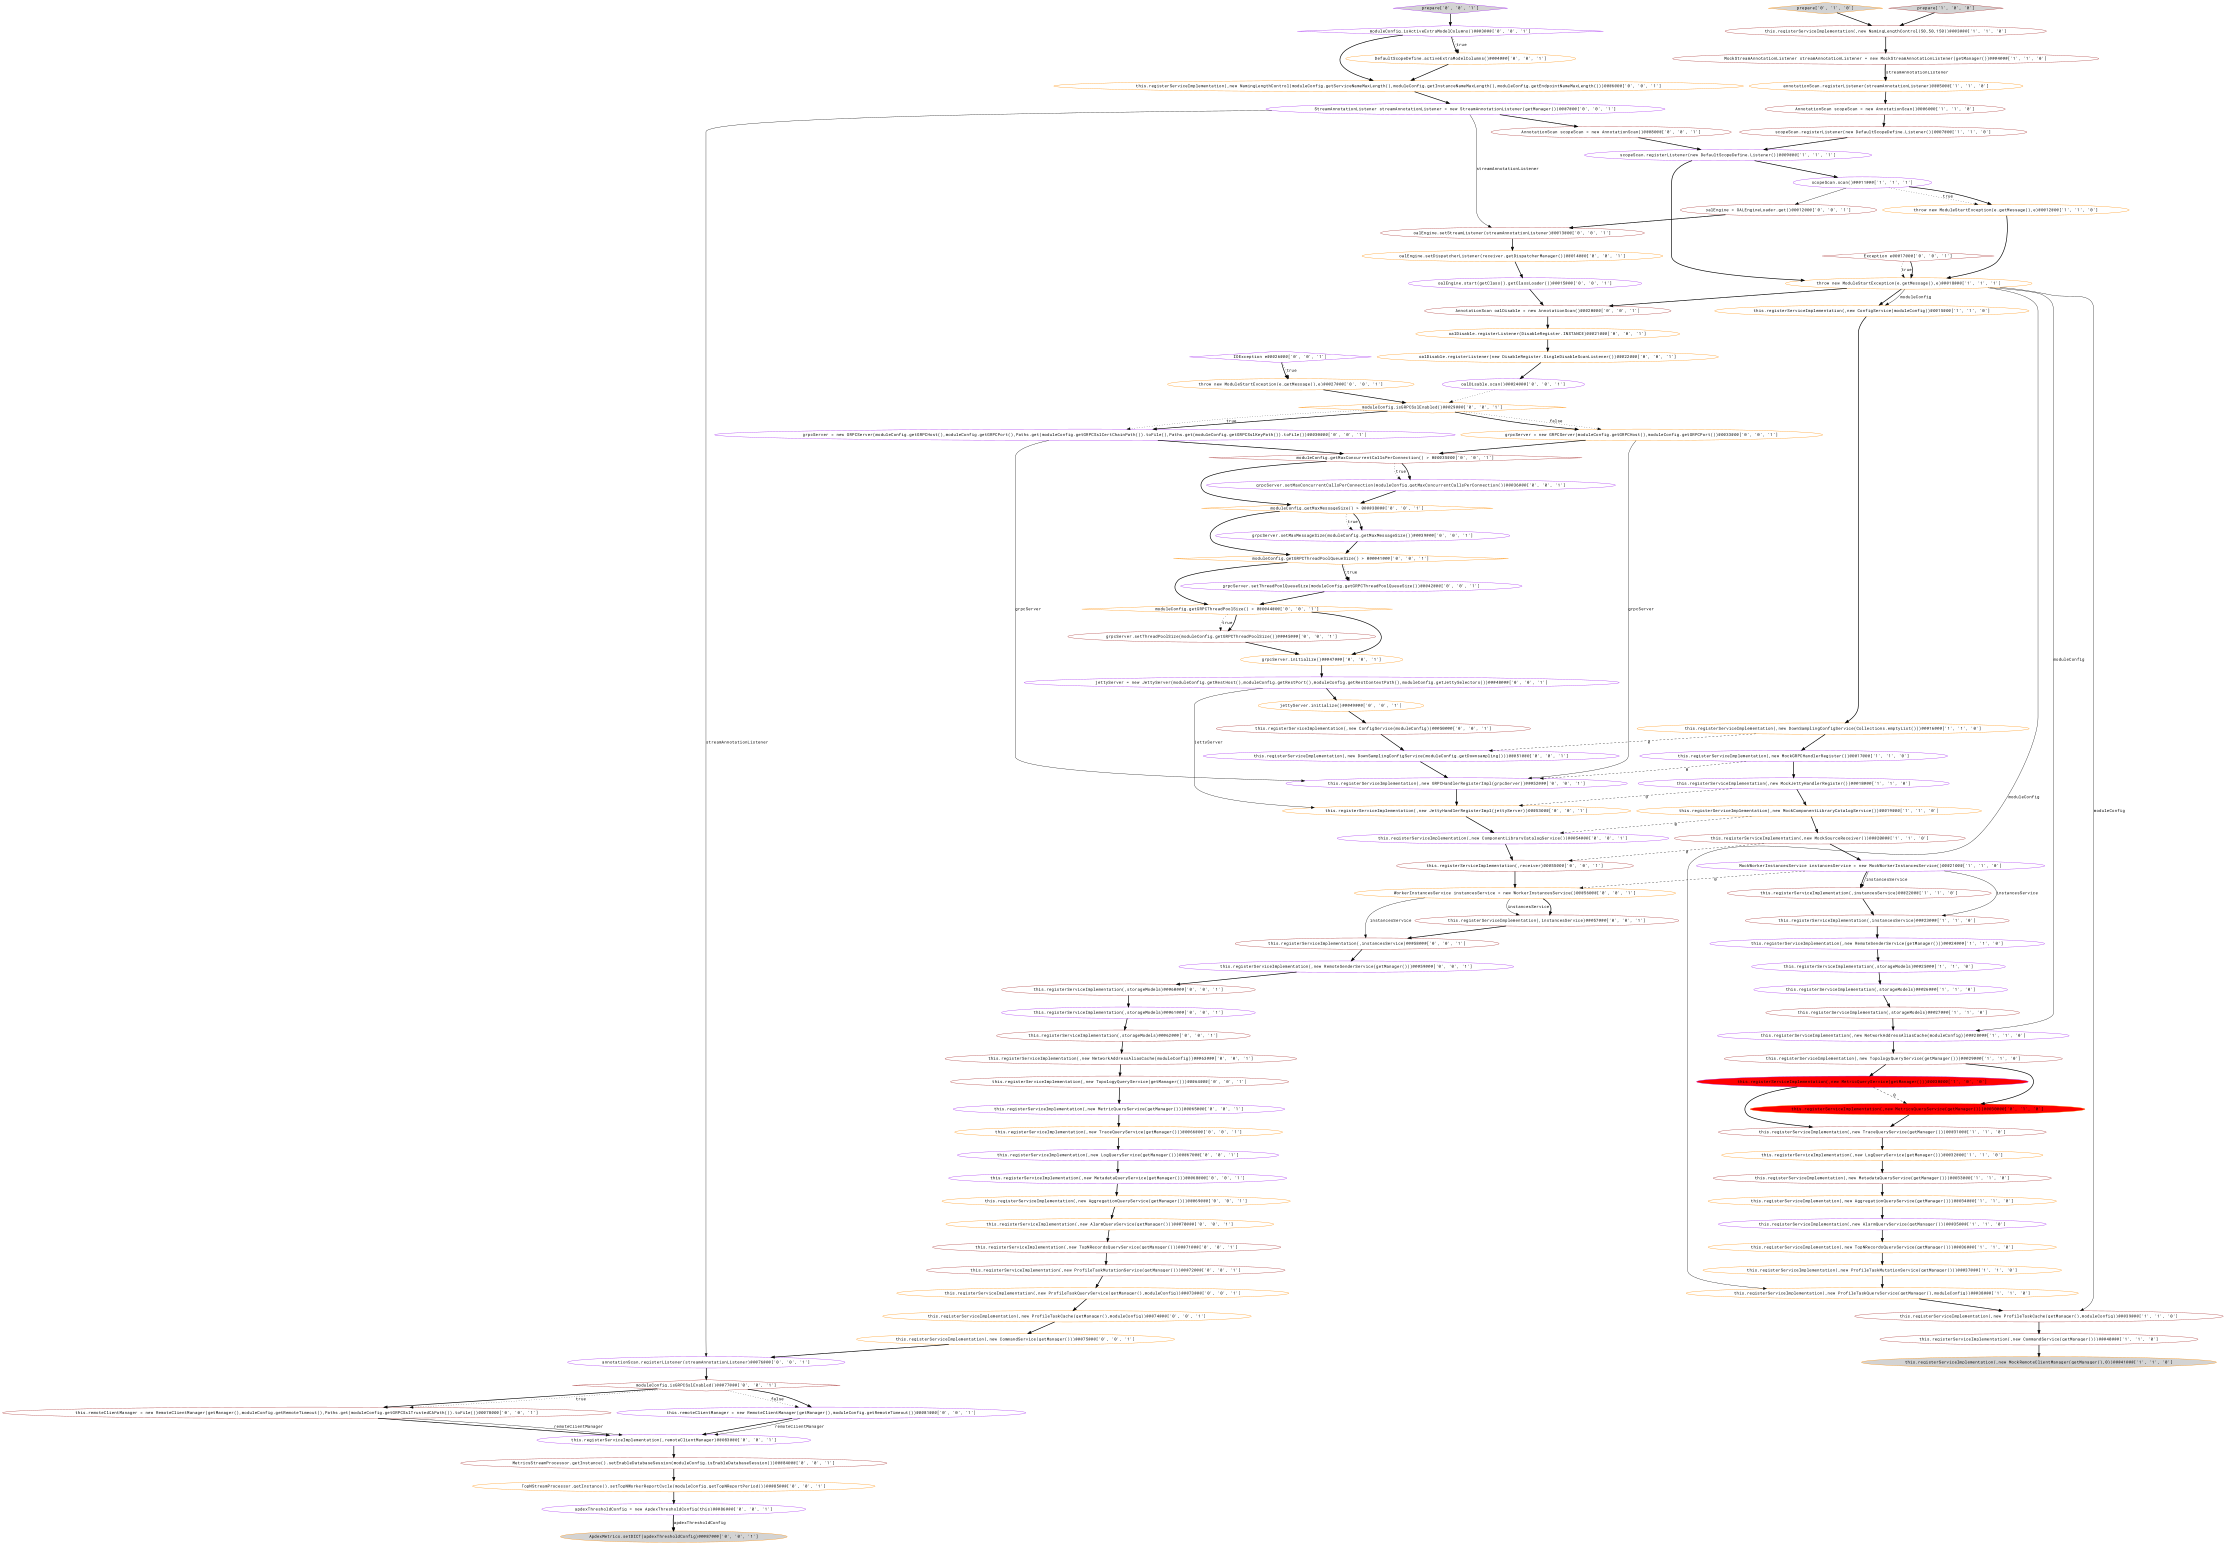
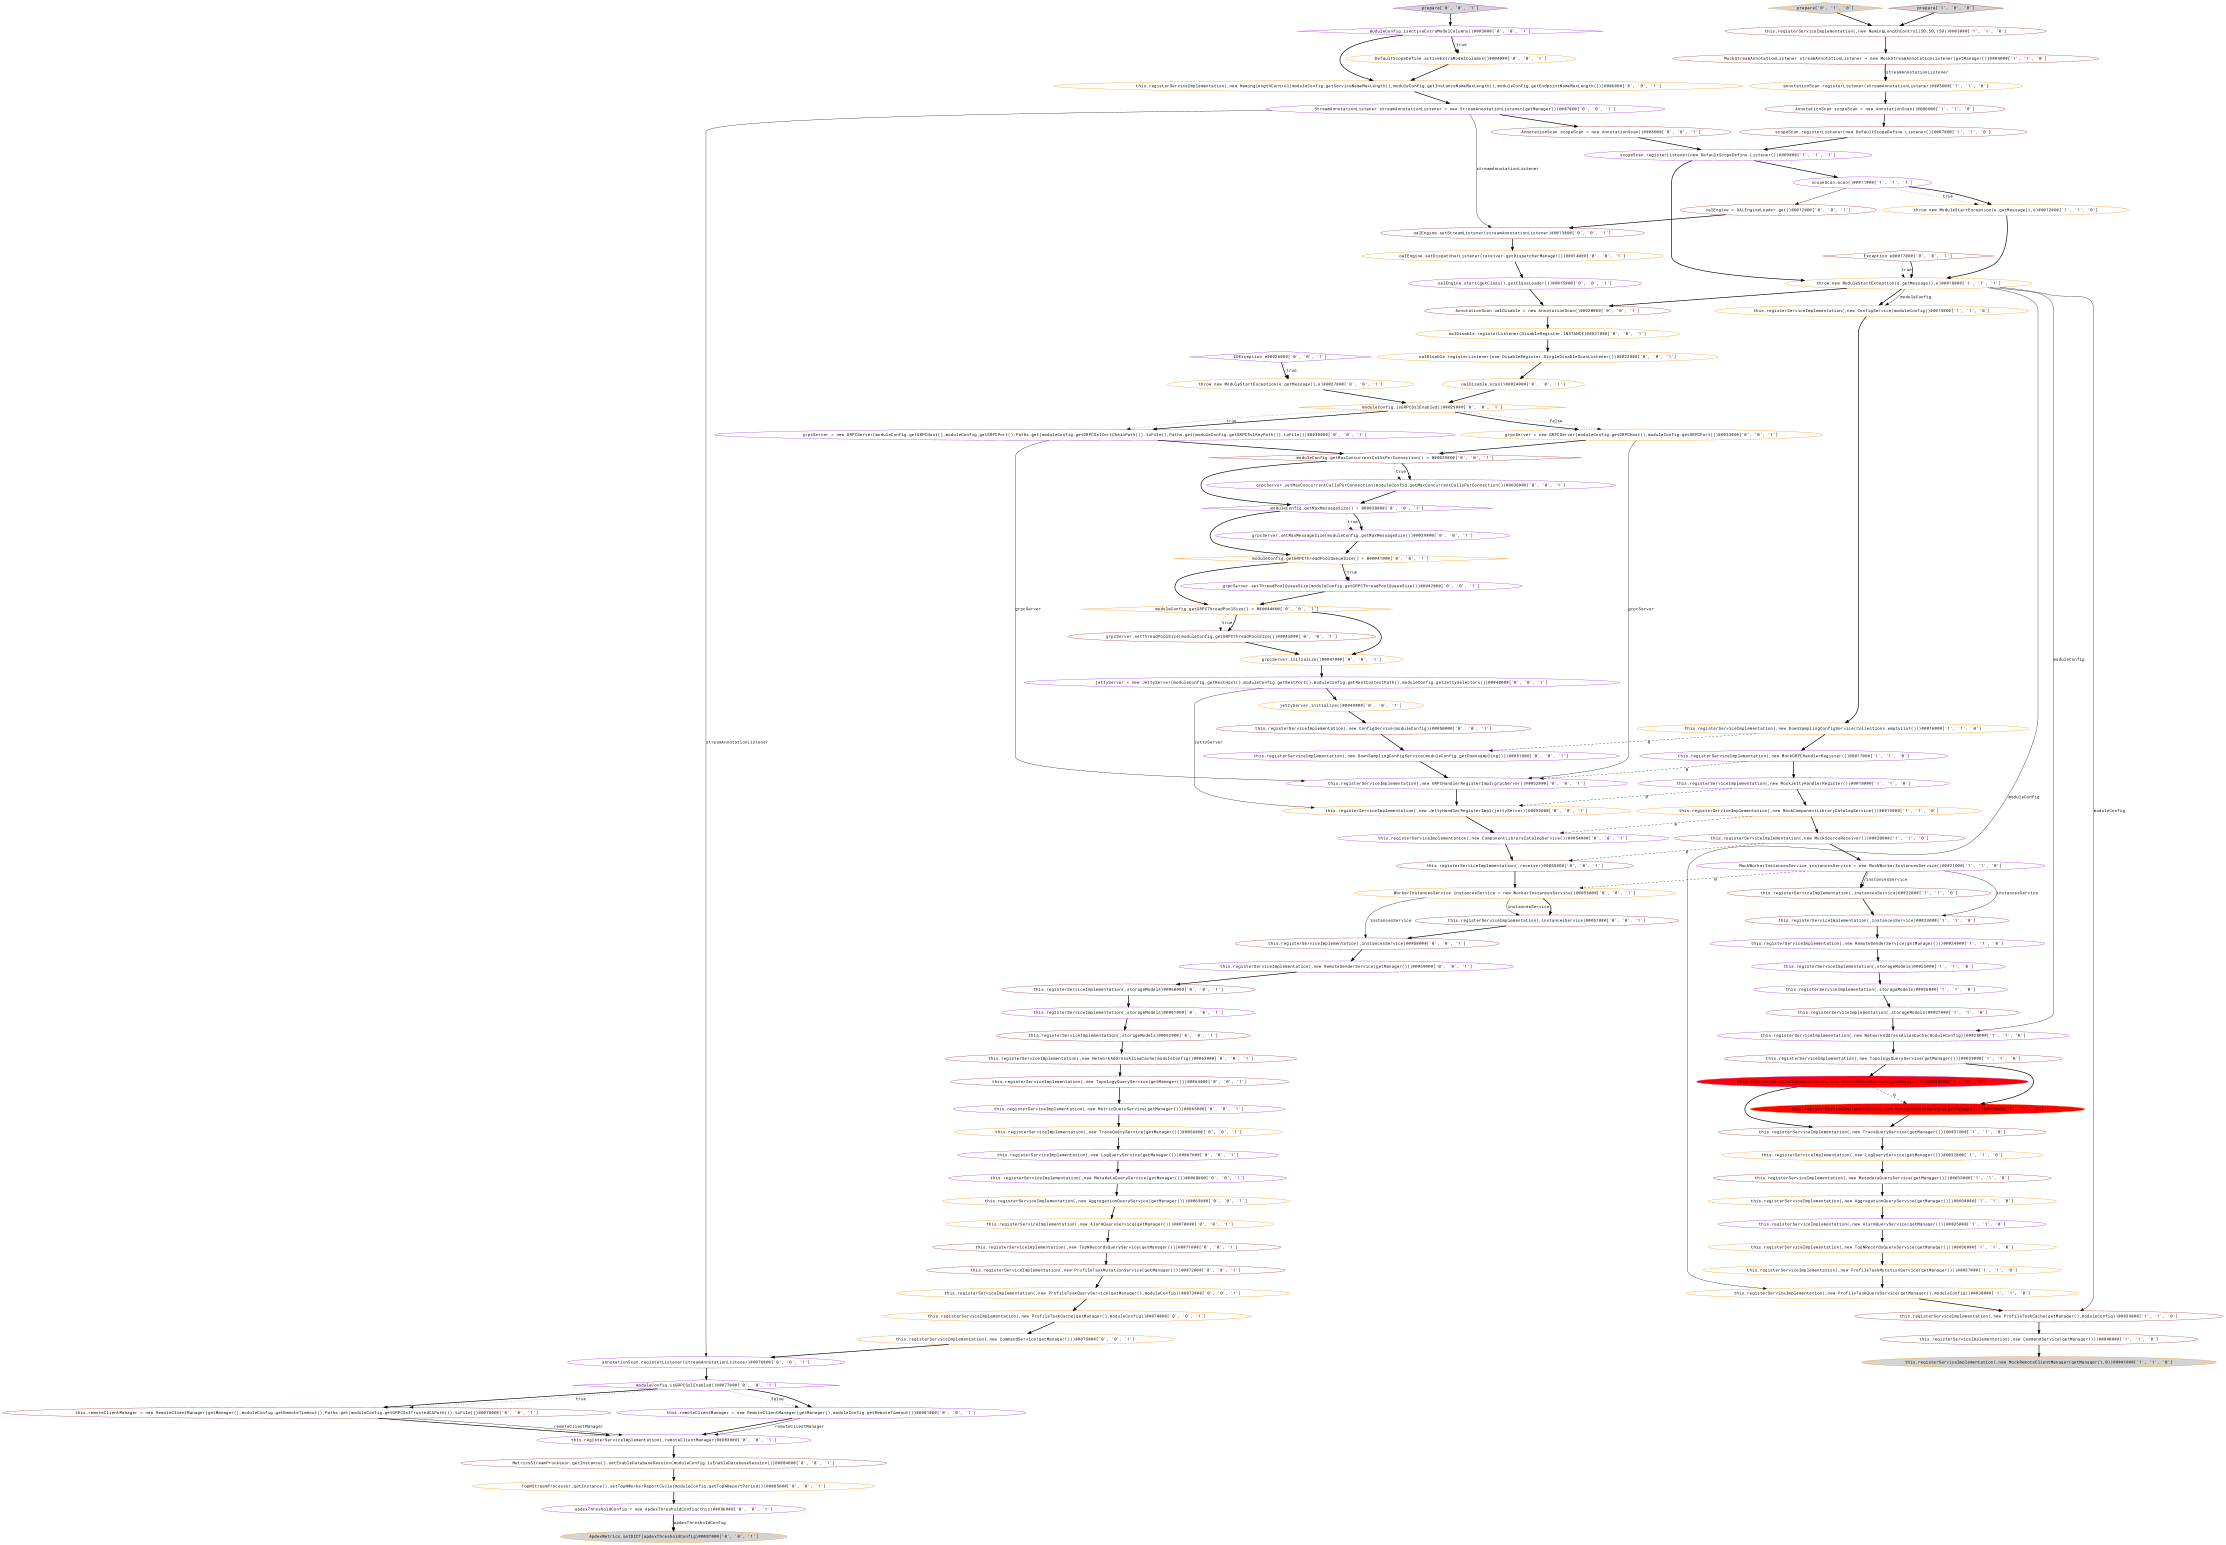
node "oalDisable.scan()@@@24@@@['0', '0', '1']": color purple -> darkorange
edge "oalDisable.scan()@@@24@@@['0', '0', '1']" -> "moduleConfig.isGRPCSslEnabled()@@@29@@@['0', '0', '1']": style dotted -> bold
node "moduleConfig.getMaxMessageSize() > 0@@@38@@@['0', '0', '1']": color darkorange -> purple
node "moduleConfig.isGRPCSslEnabled()@@@77@@@['0', '0', '1']": color brown -> purple
